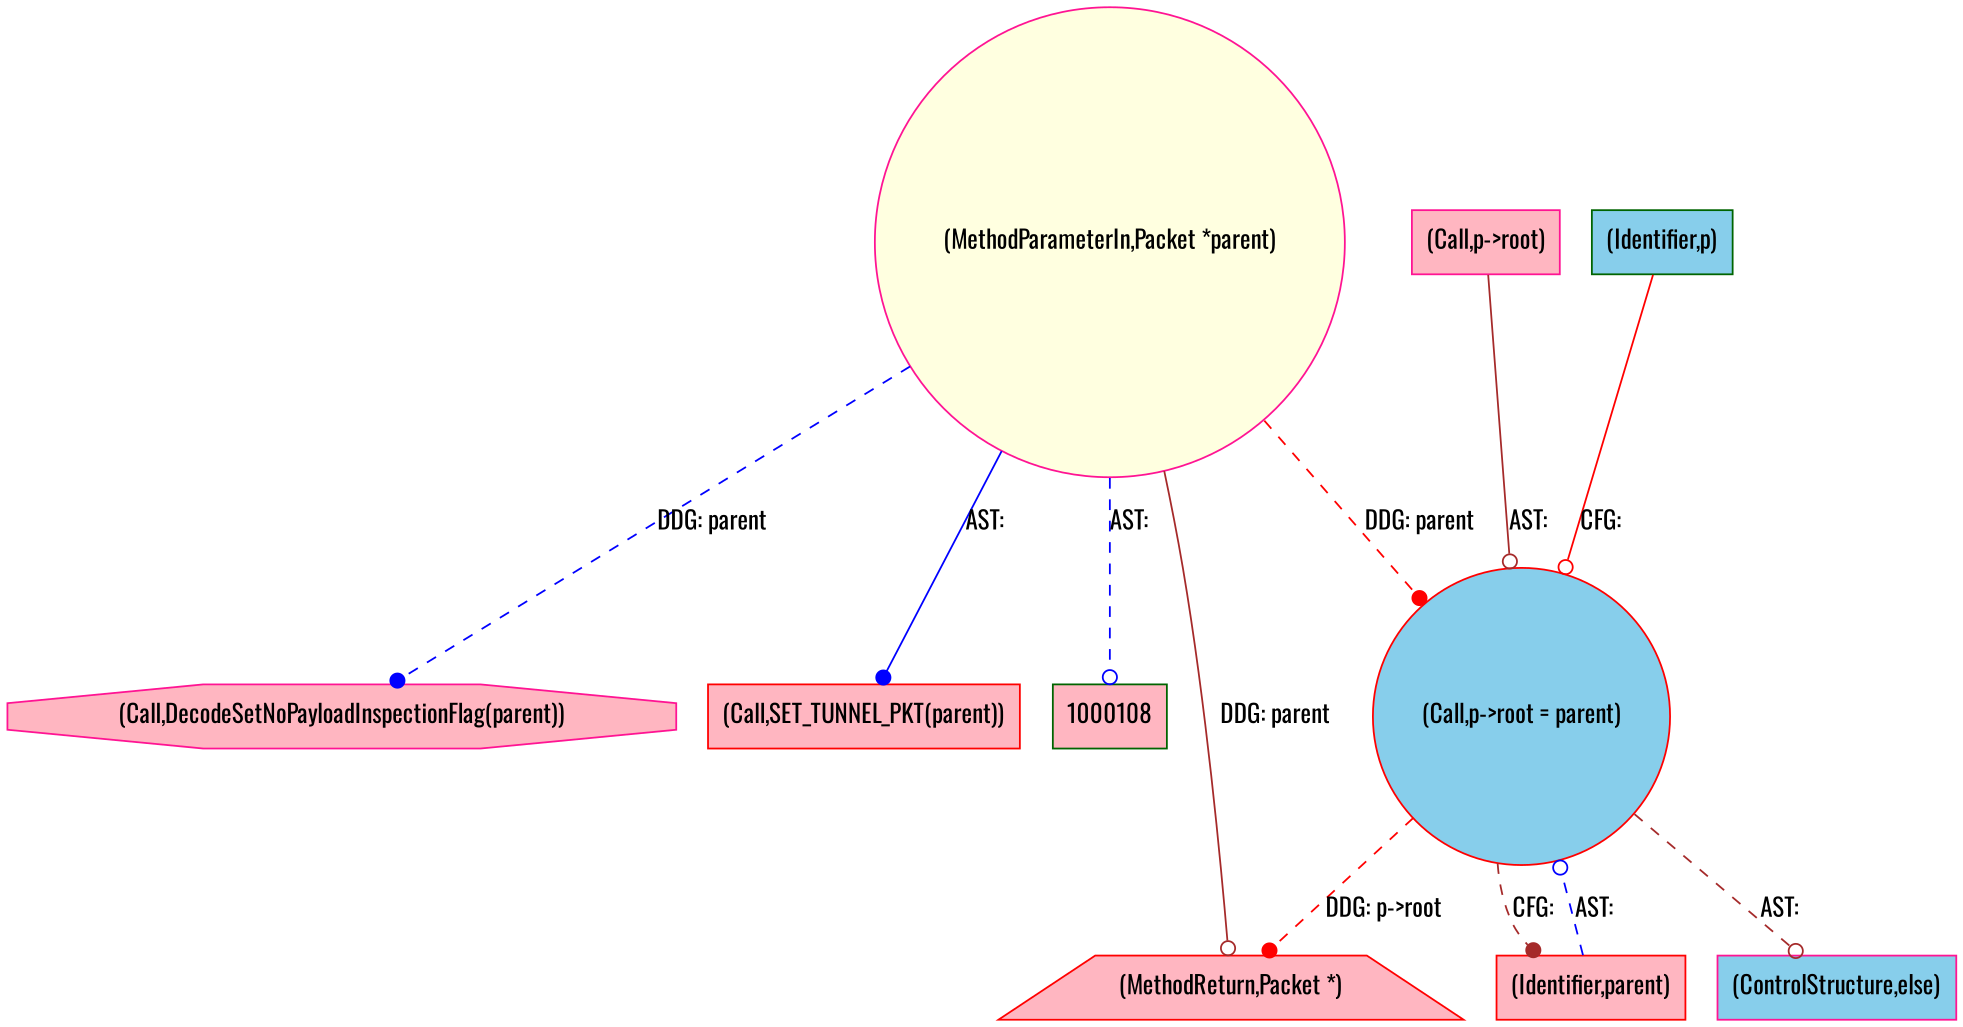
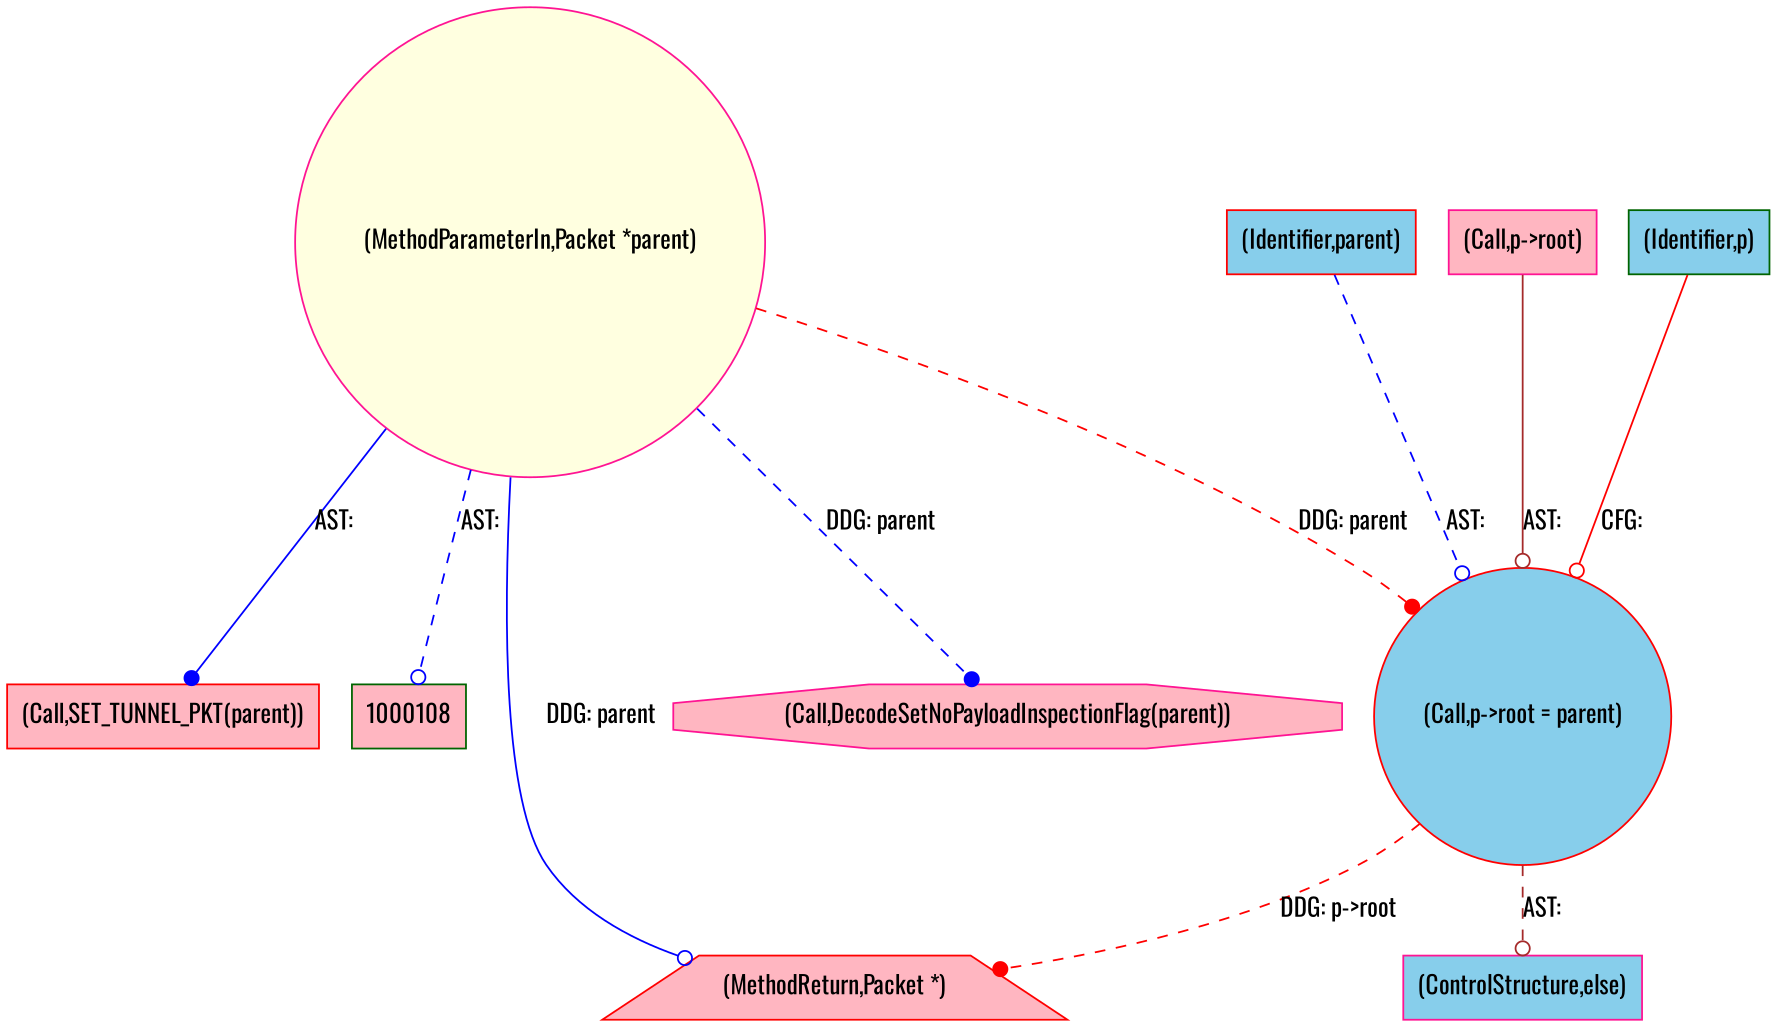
edge "(MethodParameterIn,Packet *parent)" -> "(MethodReturn,Packet *)": color brown -> blue
edge "(Call,p->root = parent)" -> "(Identifier,parent)": removed, label "CFG:"
node "(Identifier,parent)": fillcolor lightpink -> skyblue
